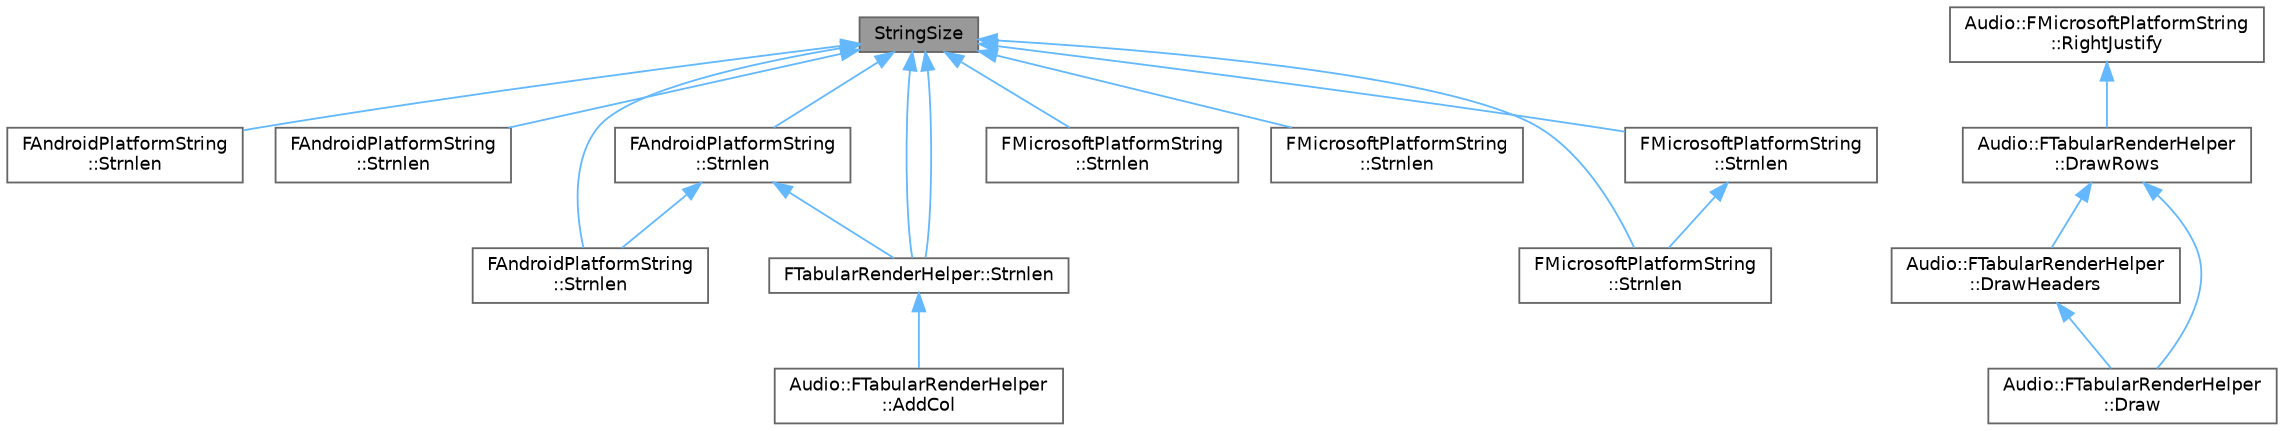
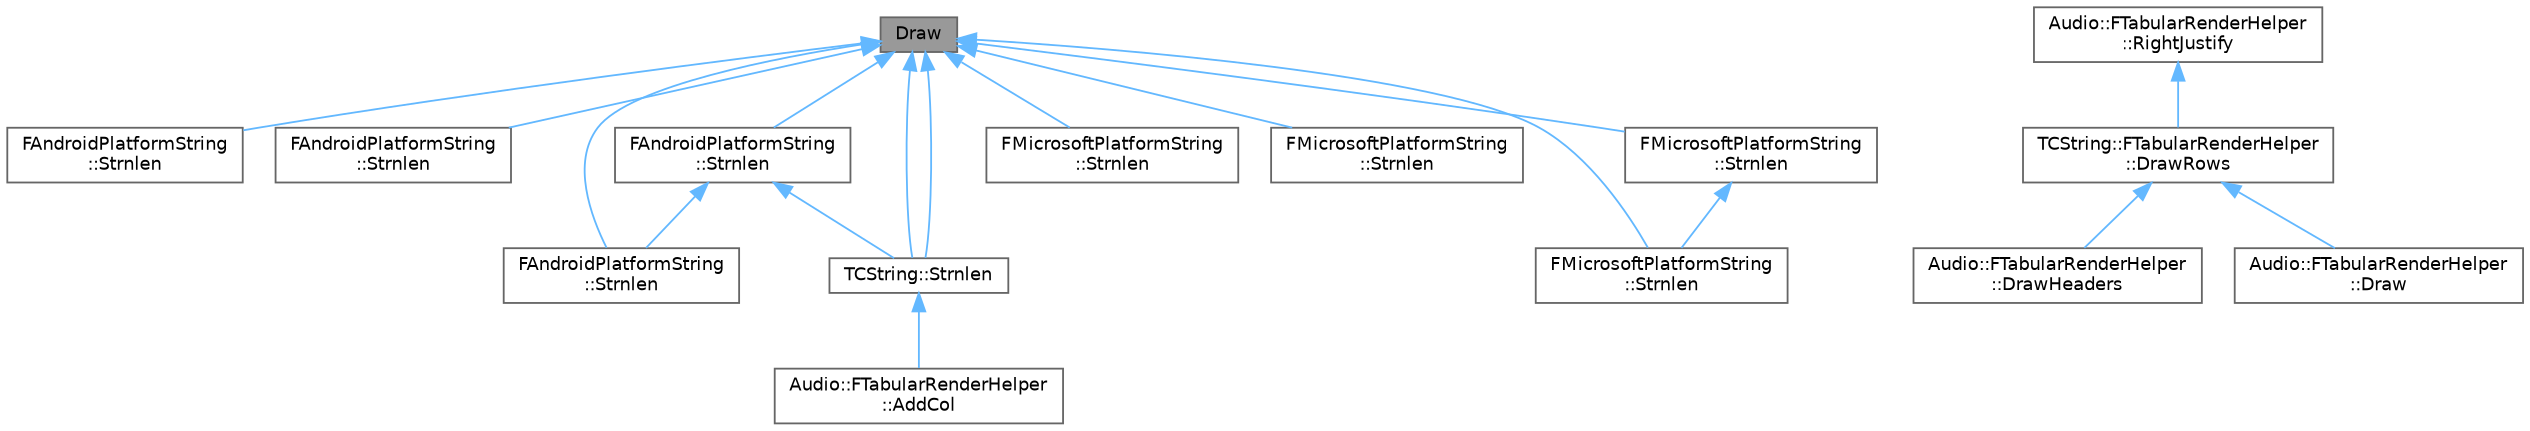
node "StringSize": label "StringSize" -> "Draw"
node "Audio::FMicrosoftPlatformString ::RightJustify": label "Audio::FMicrosoftPlatformString ::RightJustify" -> "Audio::FTabularRenderHelper ::RightJustify"
node "Audio::FTabularRenderHelper ::DrawRows": label "Audio::FTabularRenderHelper ::DrawRows" -> "TCString::FTabularRenderHelper ::DrawRows"
node "FTabularRenderHelper::Strnlen": label "FTabularRenderHelper::Strnlen" -> "TCString::Strnlen"
edge "Audio::FTabularRenderHelper ::Draw" -> "Audio::FTabularRenderHelper ::DrawHeaders": removed
